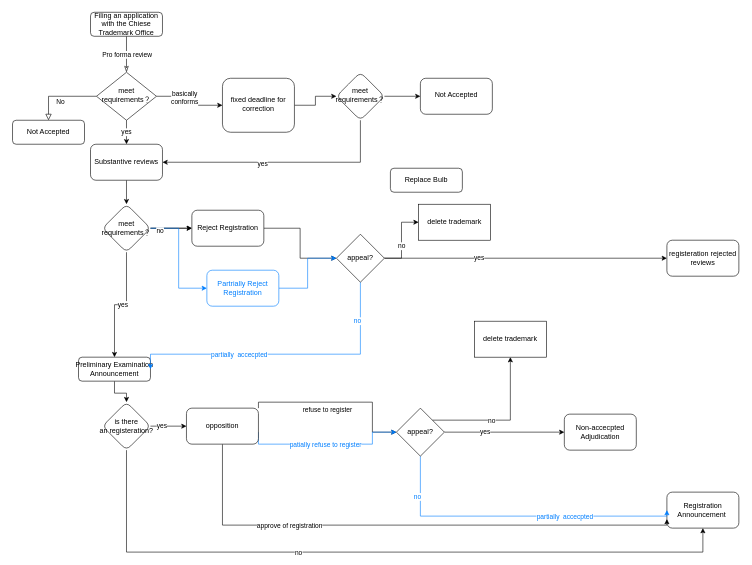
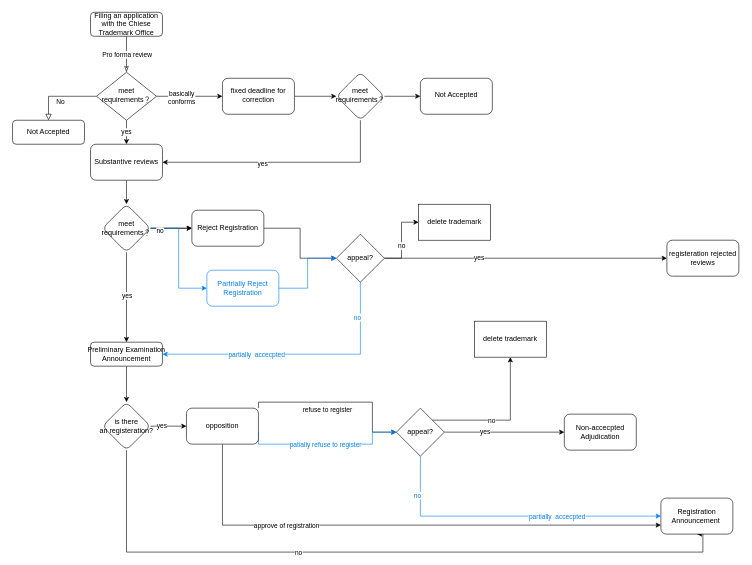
node "fixed deadline for correction": size 72x54 -> 72x36
node "Replace Bulb": removed
node "Preliminary Examination Announcement": moved (114, 369) -> (126, 354)
node "Registration Announcement": moved (703, 510) -> (697, 516)
